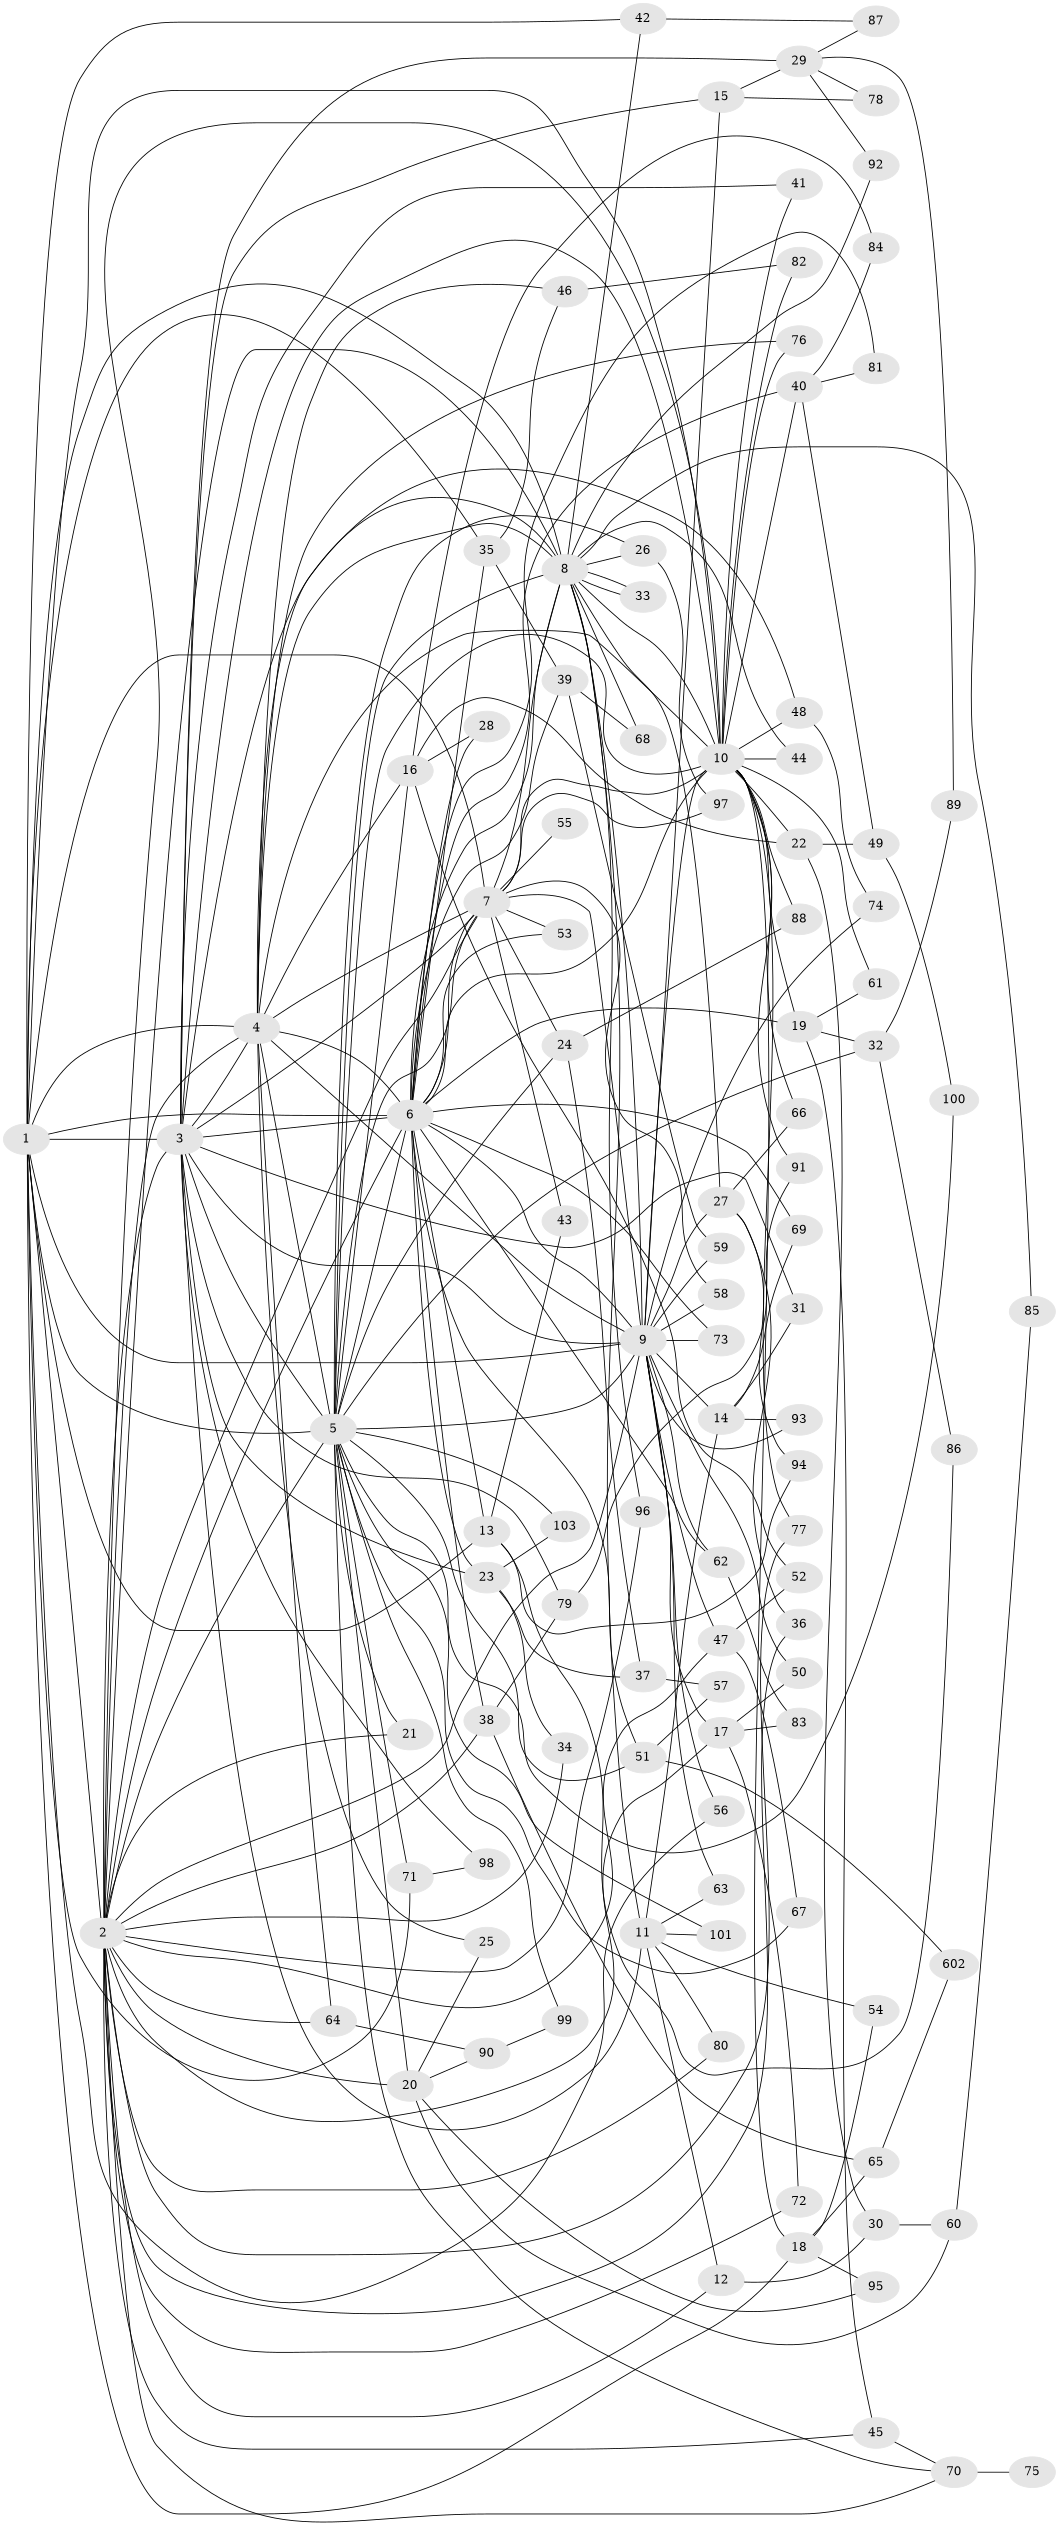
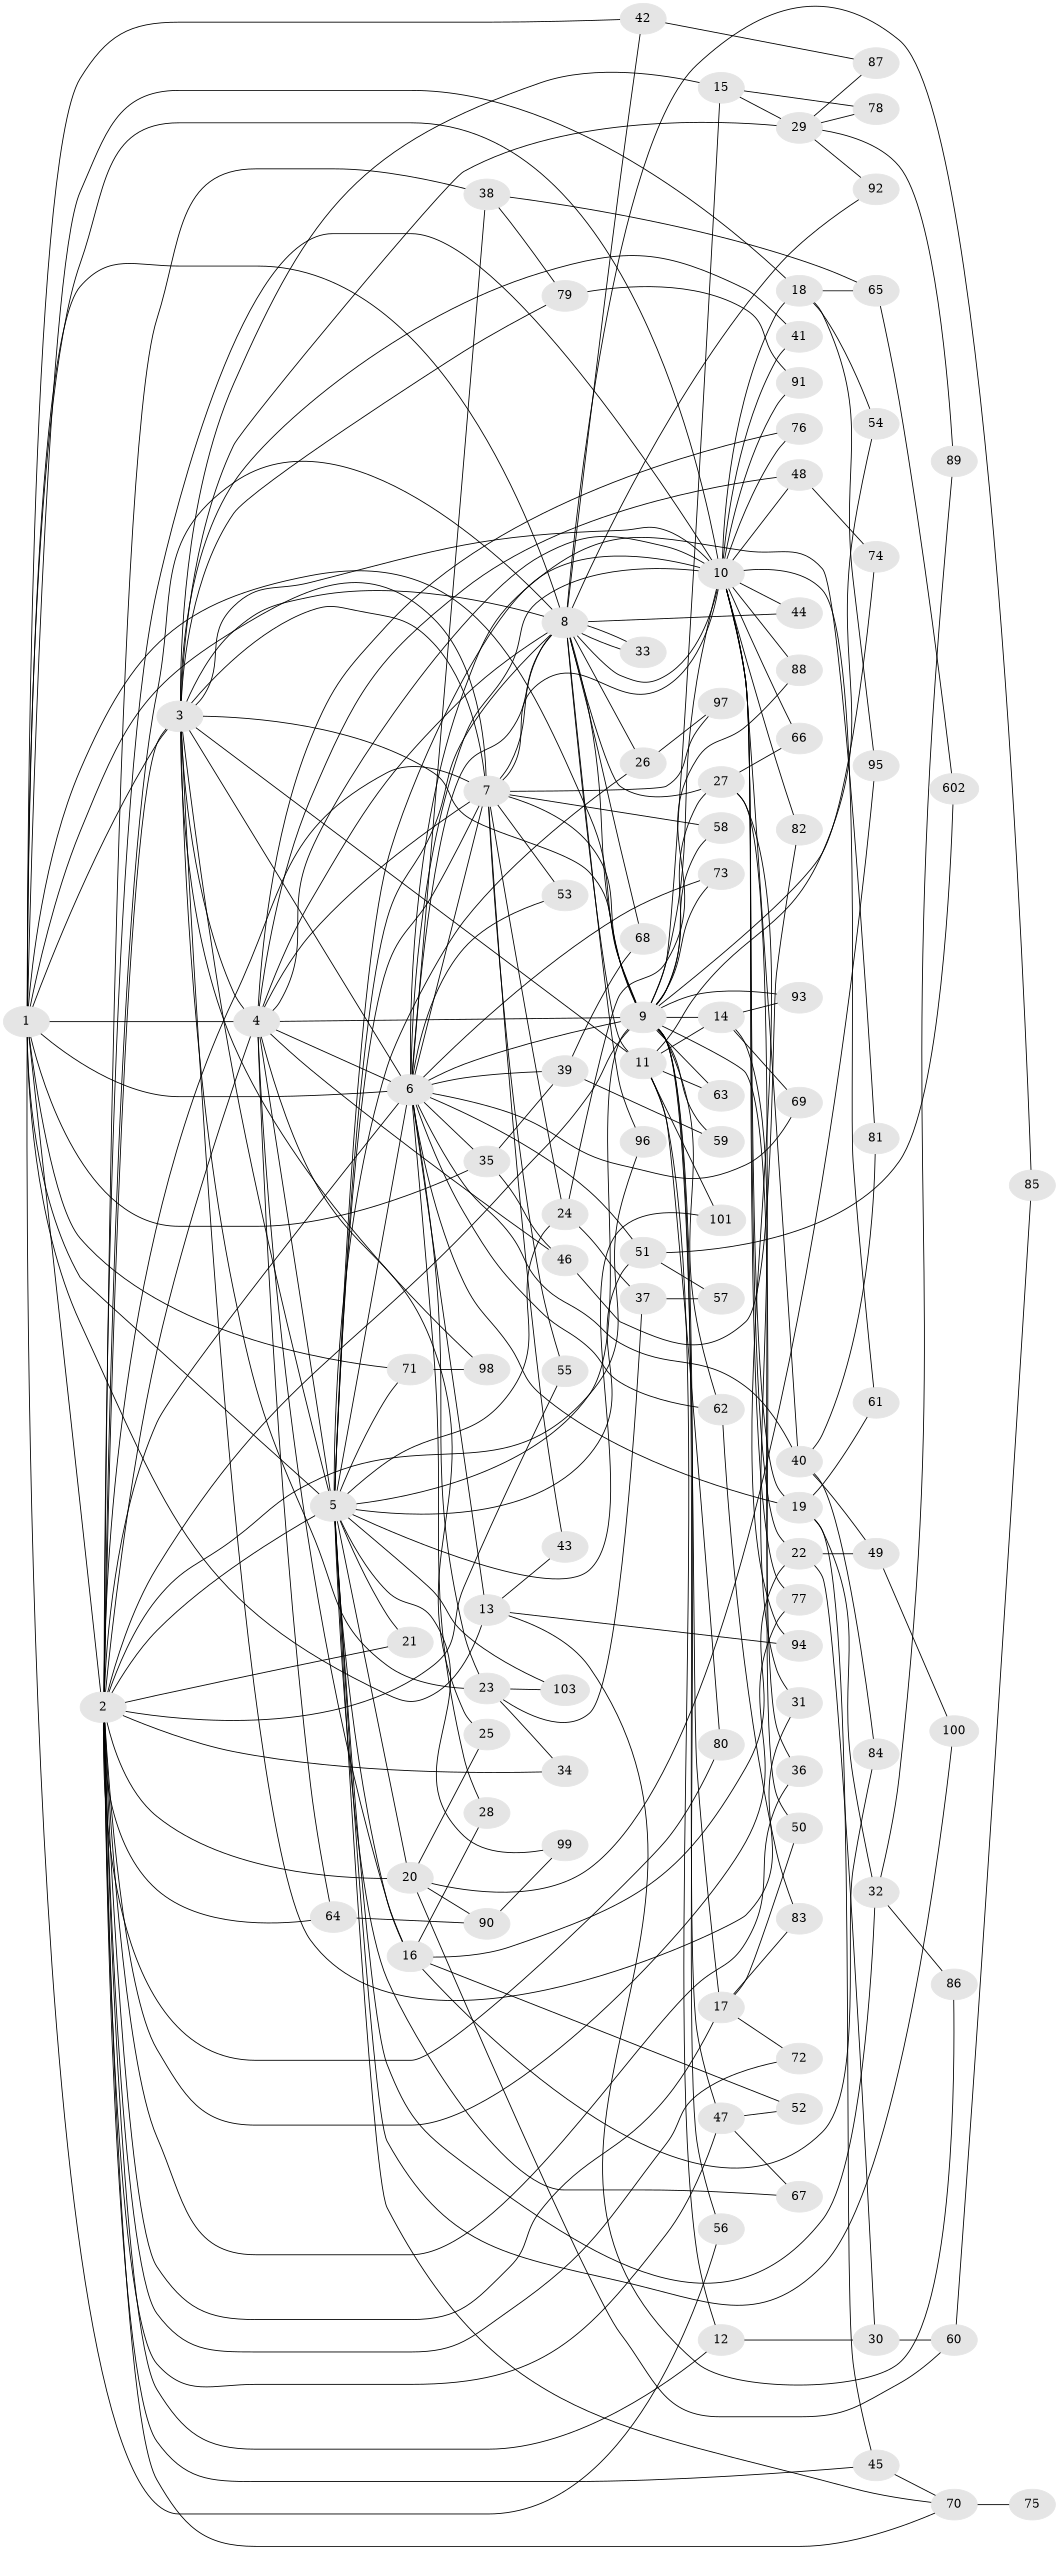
edge "55" -- "2": added
